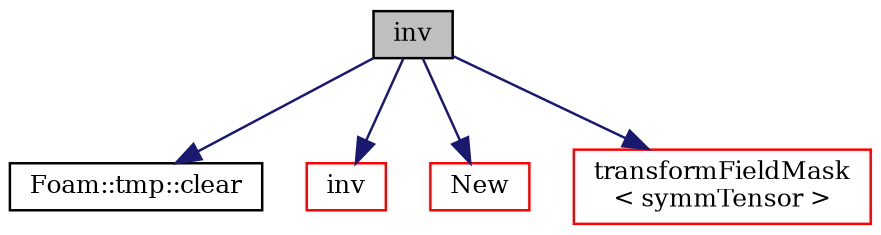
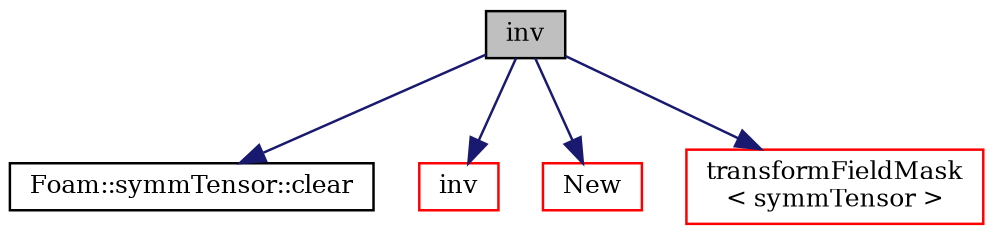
node "Foam::tmp::clear": label "Foam::tmp::clear" -> "Foam::symmTensor::clear"
